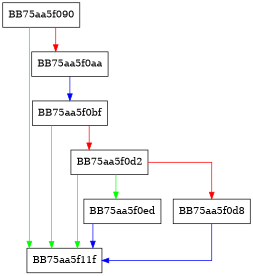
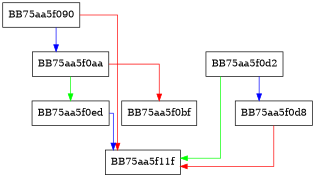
edge "BB75aa5f090" -> "BB75aa5f0aa": color red -> blue
edge "BB75aa5f0aa" -> "BB75aa5f0bf": color blue -> red
edge "BB75aa5f090" -> "BB75aa5f11f": color green -> red
edge "BB75aa5f0bf" -> "BB75aa5f0d2": removed
edge "BB75aa5f0d2" -> "BB75aa5f0d8": color red -> blue
edge "BB75aa5f0bf" -> "BB75aa5f11f": removed
edge "BB75aa5f0d2" -> "BB75aa5f0ed": now "BB75aa5f0aa" -> "BB75aa5f0ed"
edge "BB75aa5f0d8" -> "BB75aa5f11f": color blue -> red
